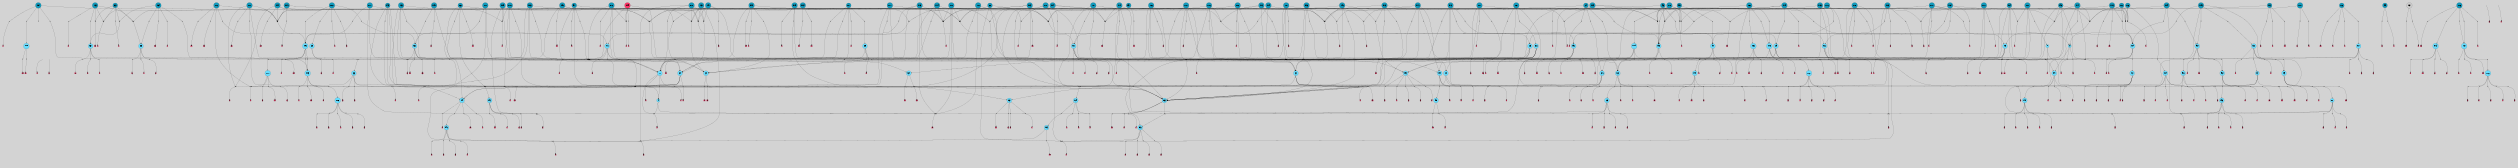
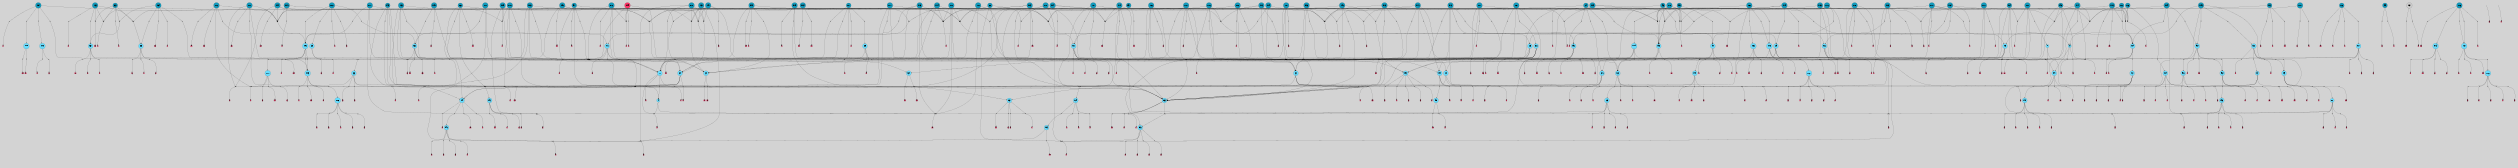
node "T1002": added
